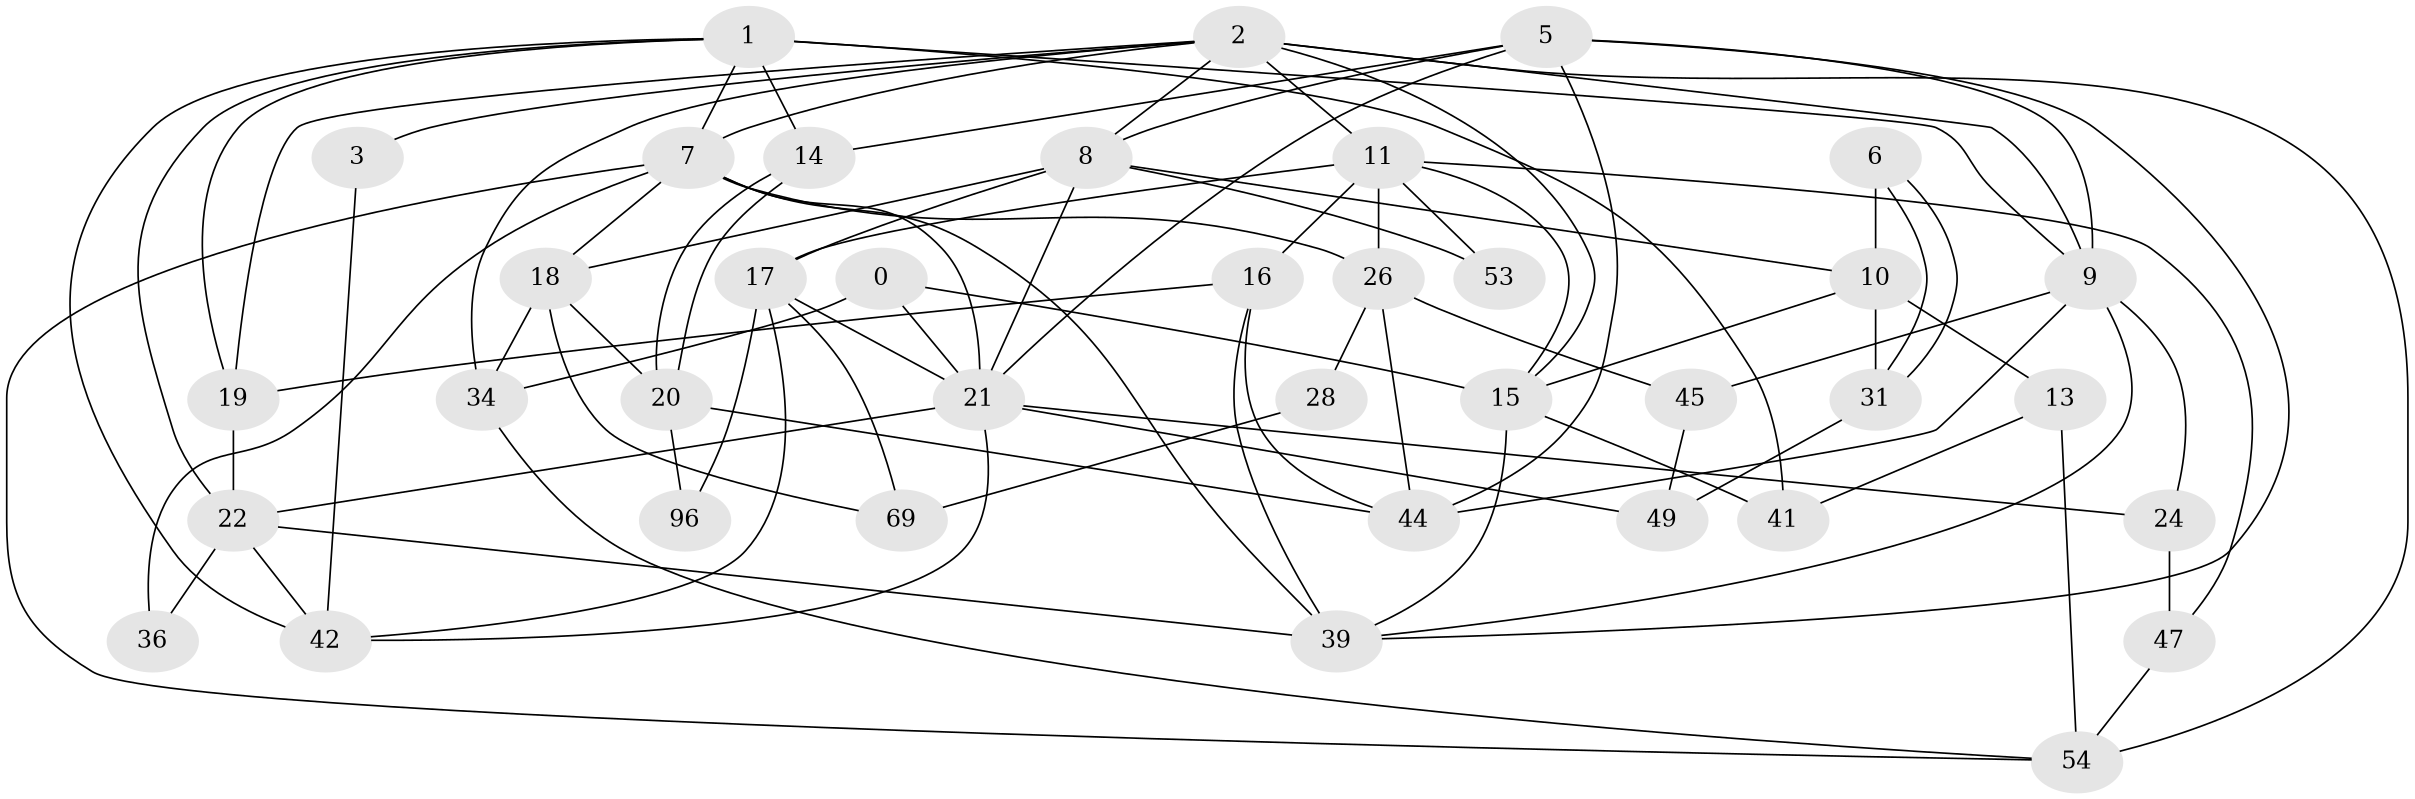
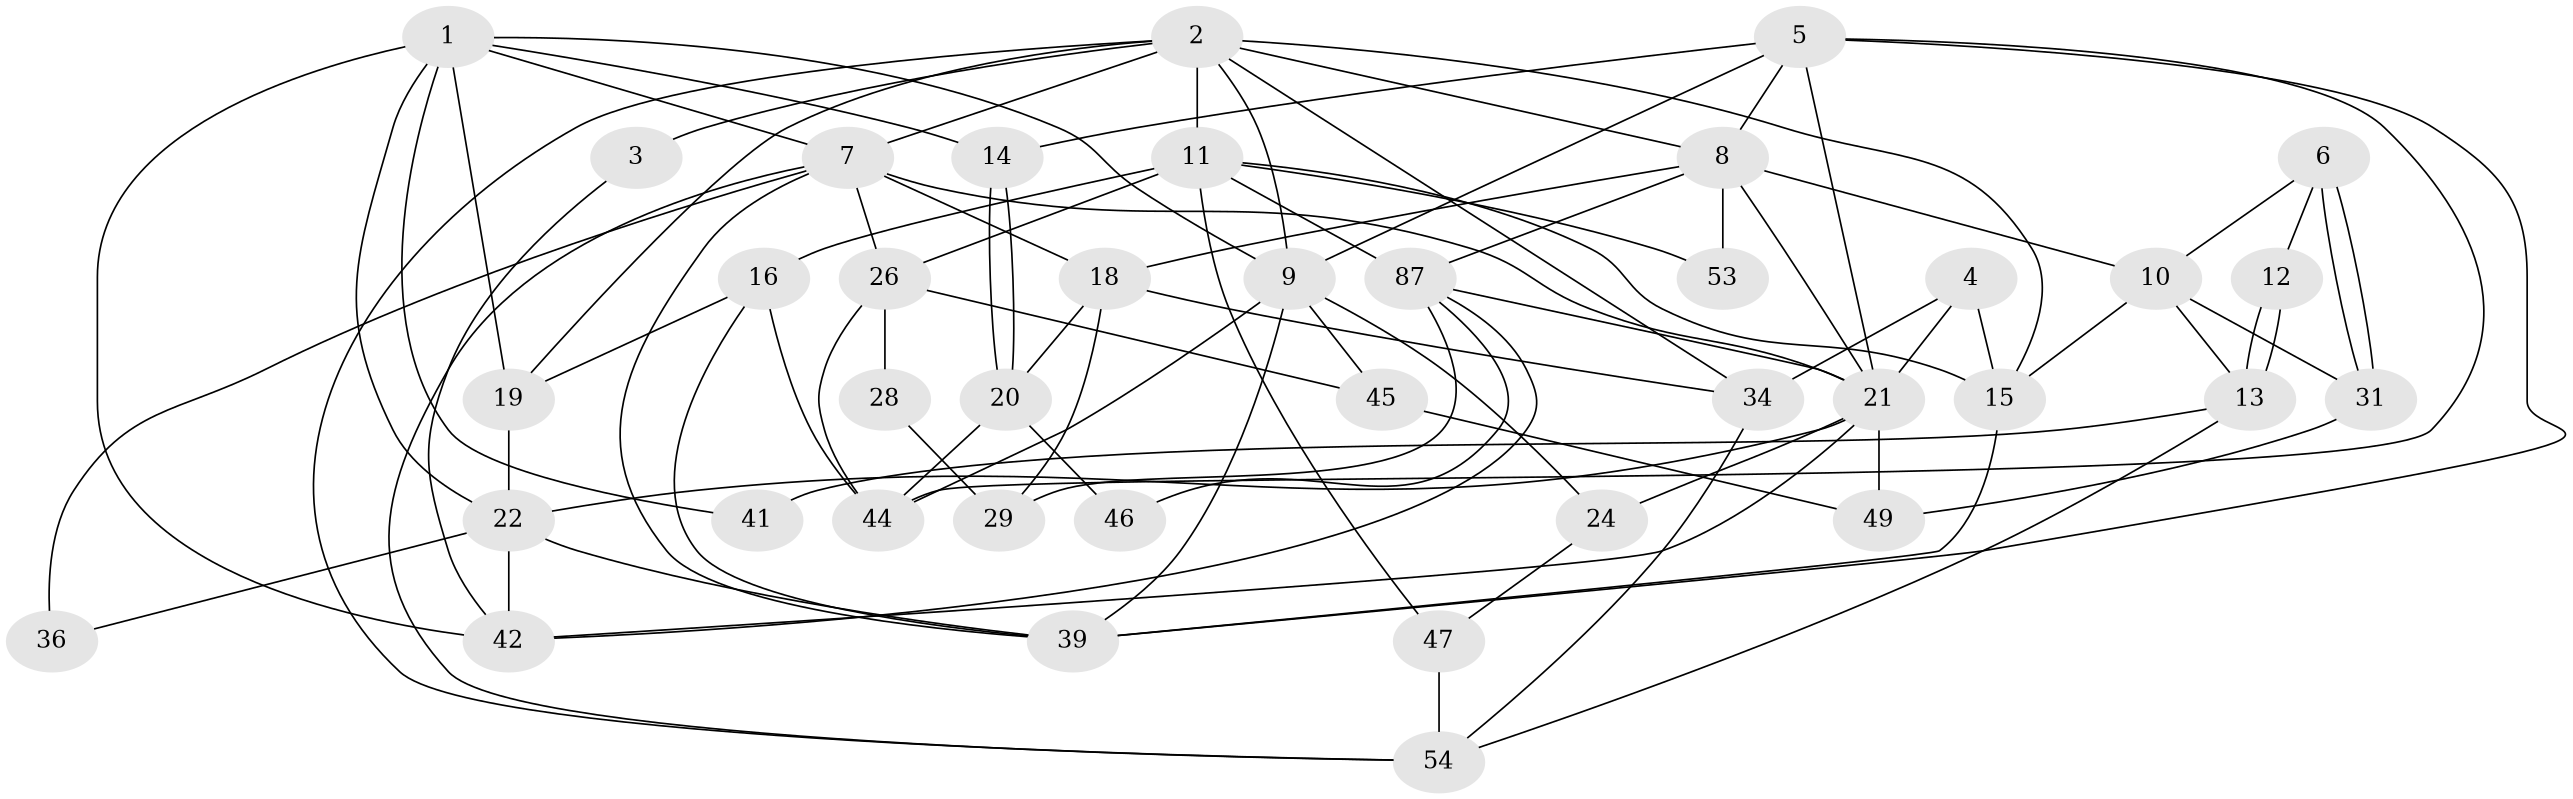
node "17": label "17" -> "87"
node "0": label "0" -> "4"
node "12": added
edge "15" -- "41": removed
node "96": label "96" -> "46"
node "69": label "69" -> "29"
